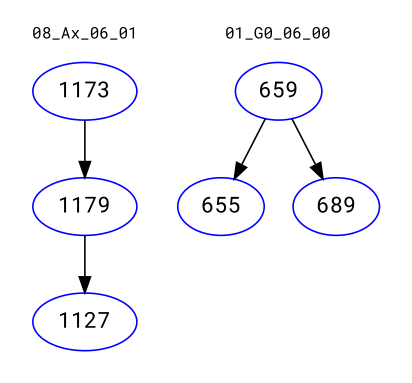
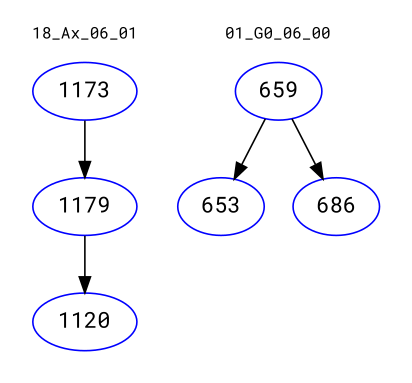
cluster "08_Ax_06_01": label "08_Ax_06_01" -> "18_Ax_06_01"
node "655": label "655" -> "653"
node "689": label "689" -> "686"
node "1127": label "1127" -> "1120"
